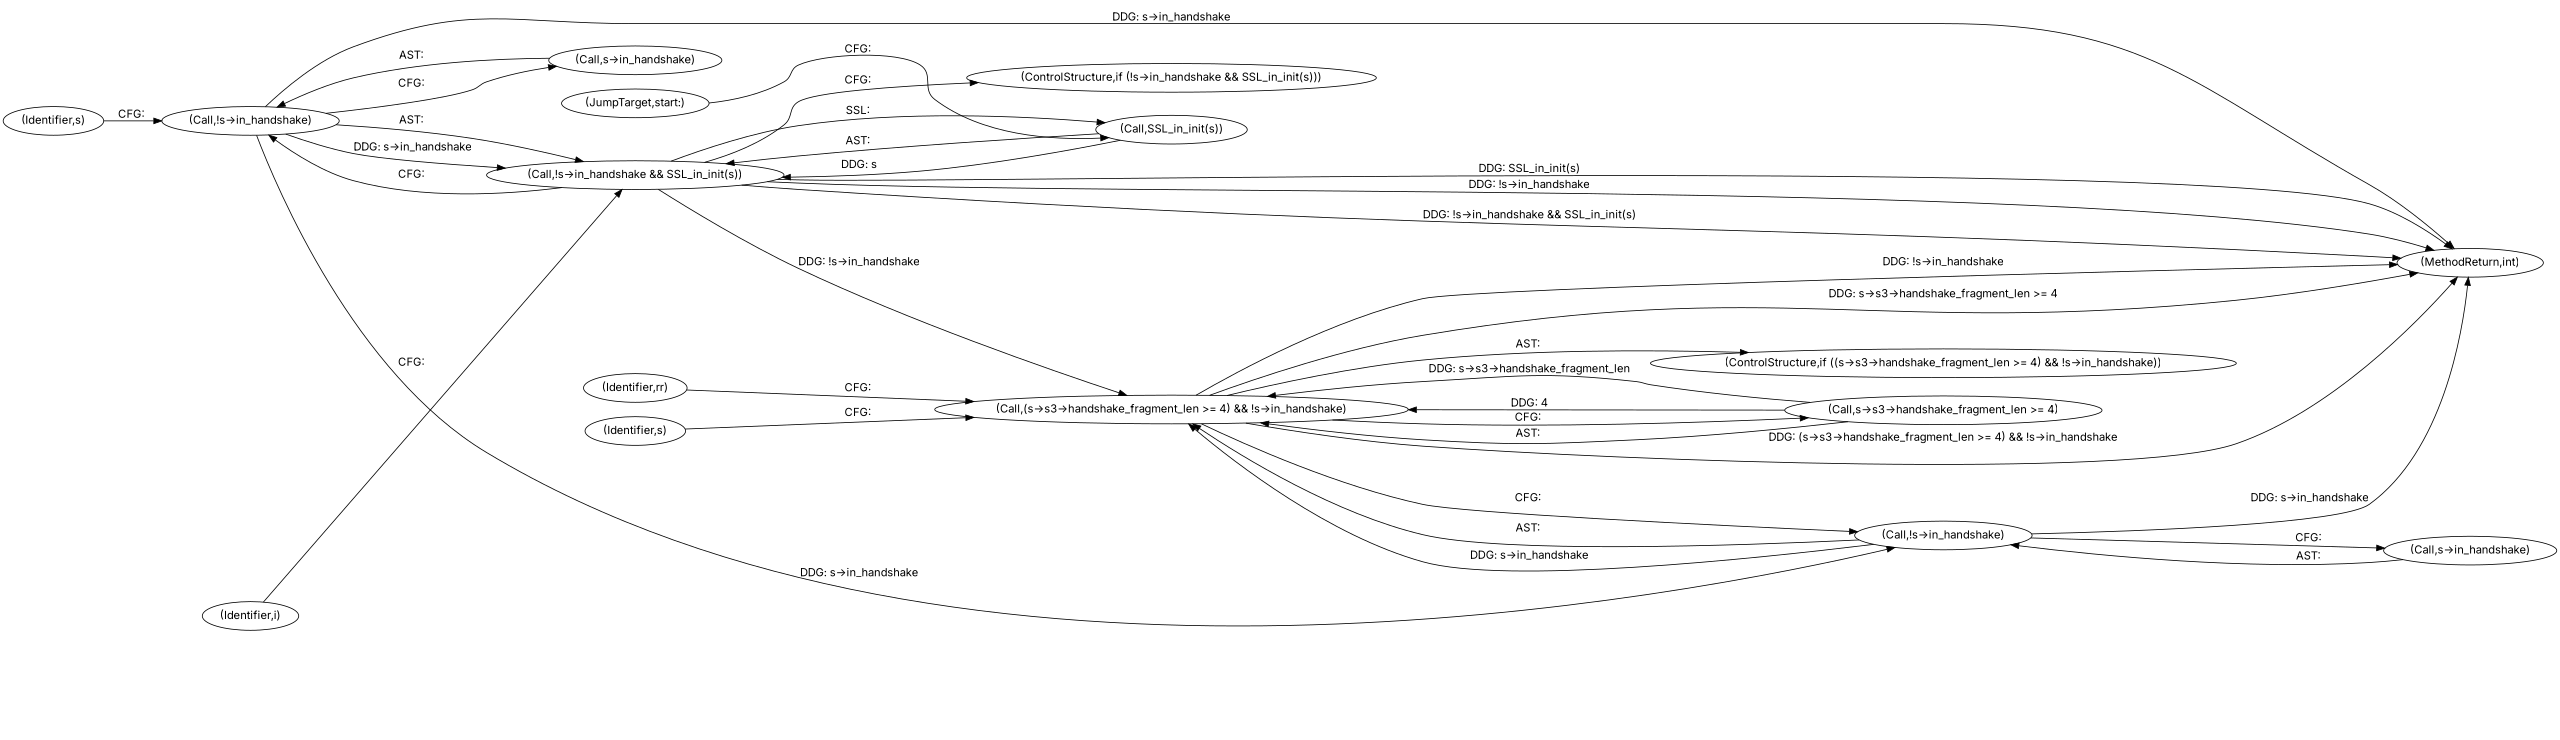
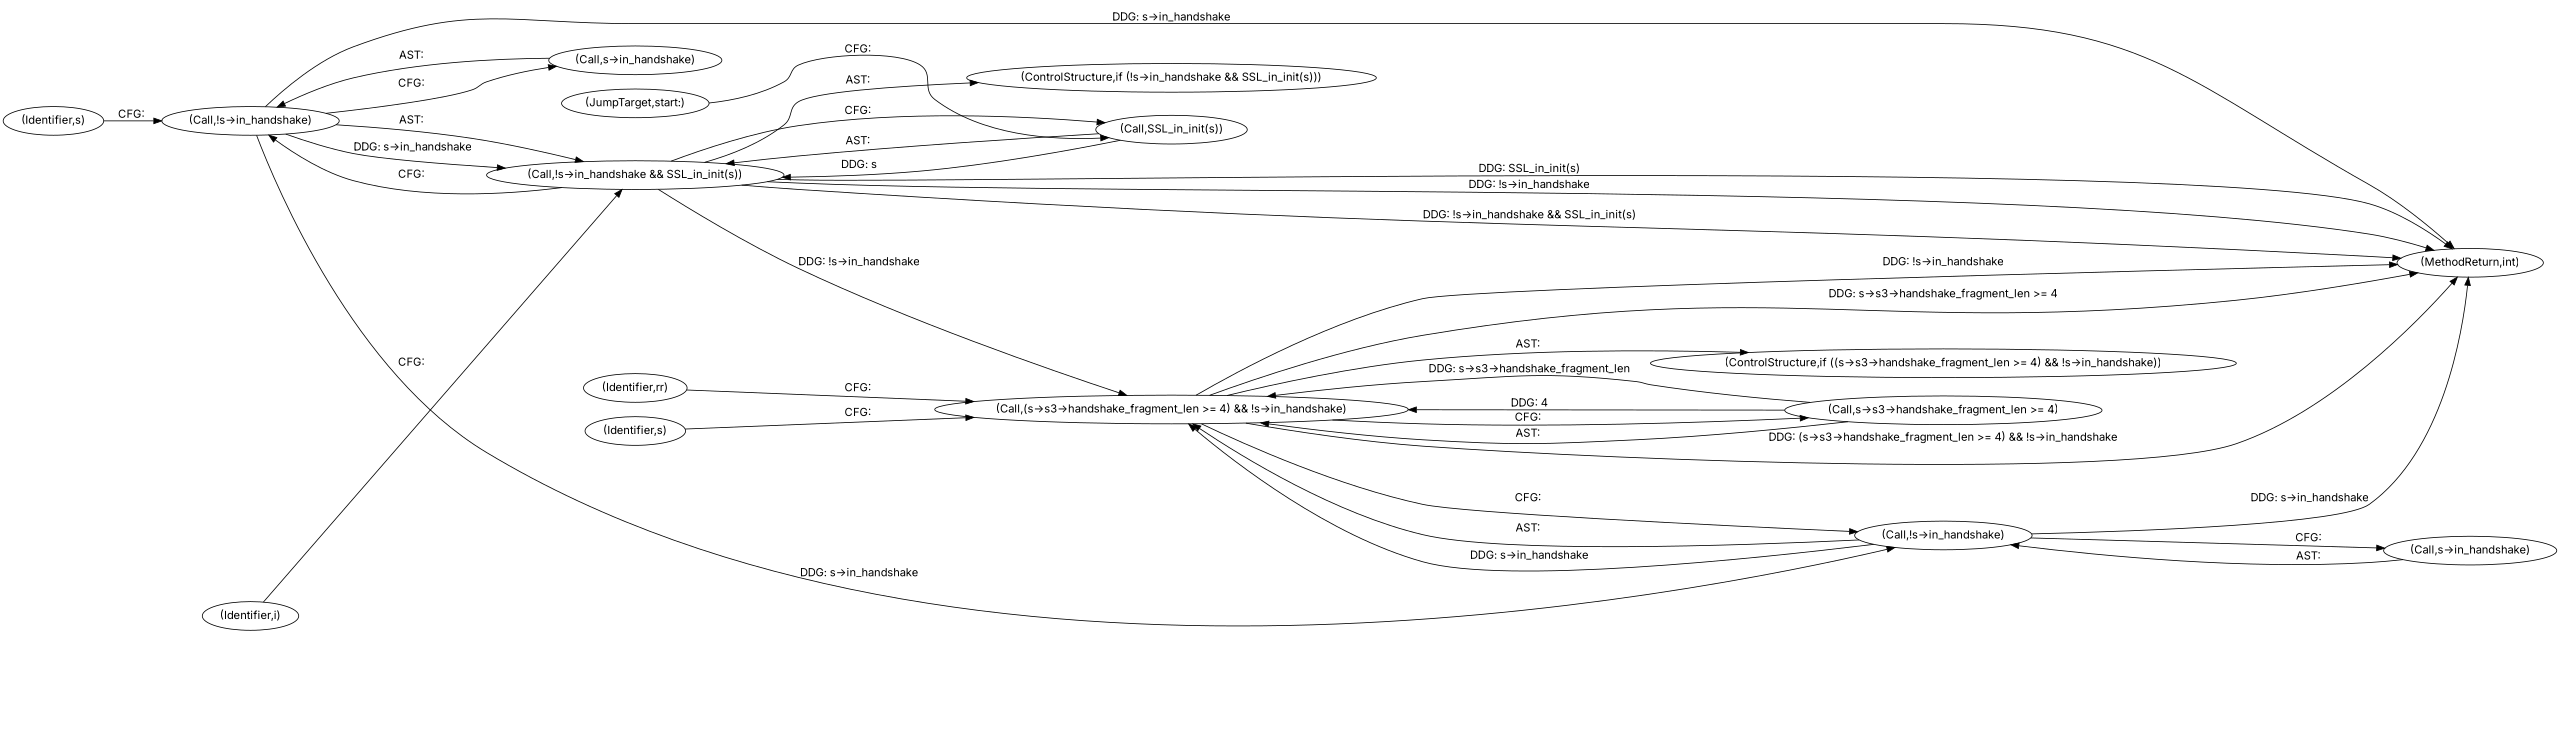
edge "(Call,!s->in_handshake && SSL_in_init(s))" -> "(ControlStructure,if (!s->in_handshake && SSL_in_init(s)))": label "CFG: " -> "AST: "
edge "(Call,!s->in_handshake && SSL_in_init(s))" -> "(Call,SSL_in_init(s))": label "SSL: " -> "CFG: "
